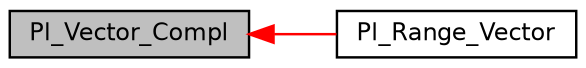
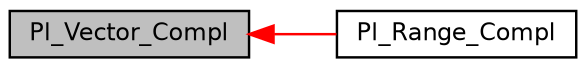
node "Pl_Range_Vector": label "Pl_Range_Vector" -> "Pl_Range_Compl"
